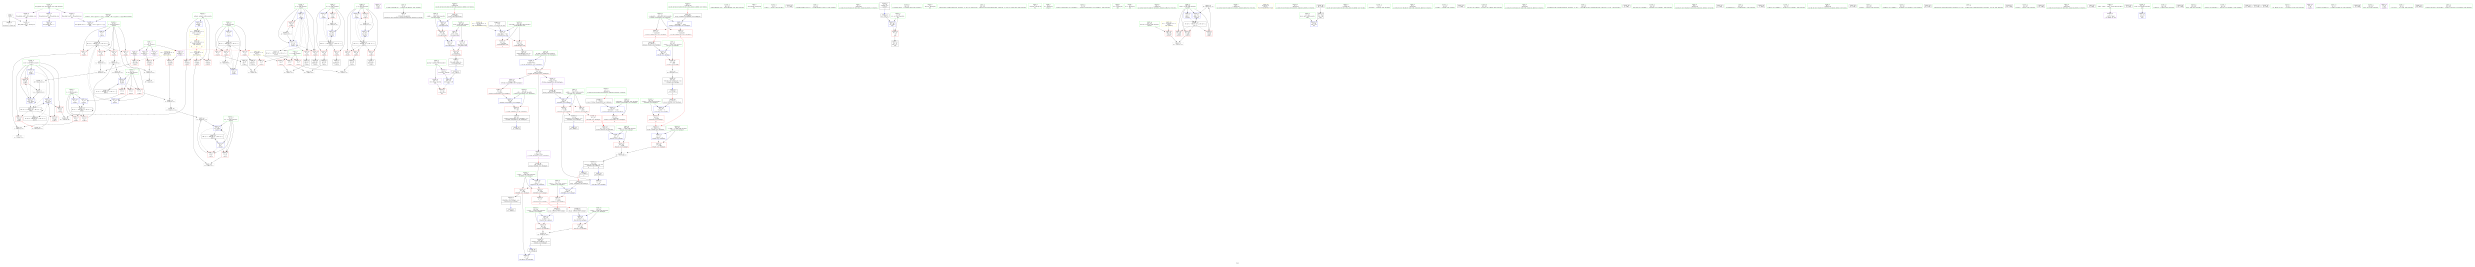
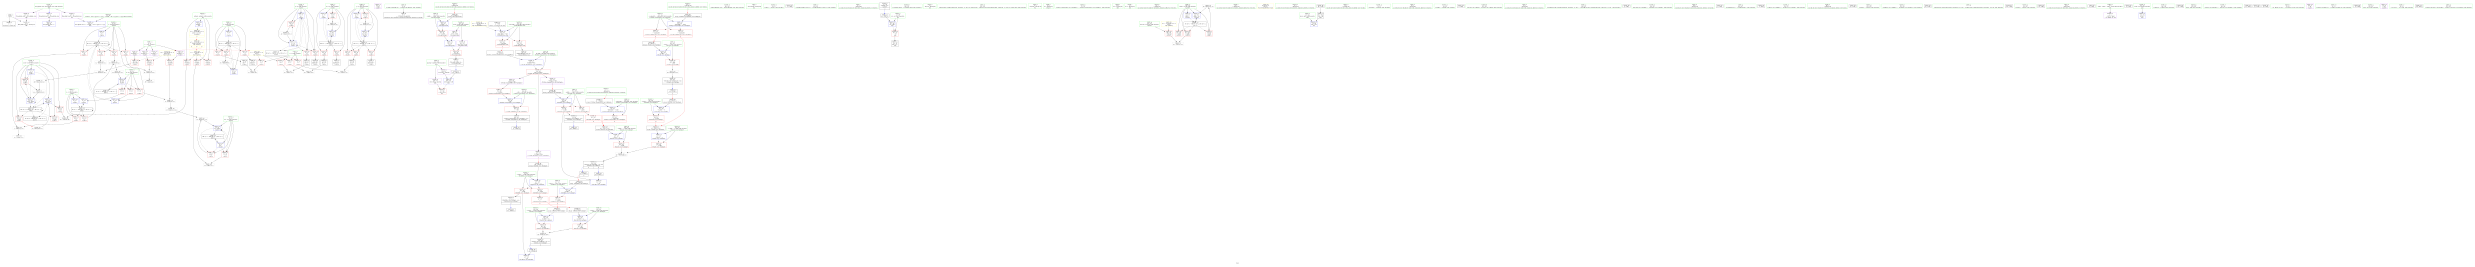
node "NodeID: 492": added
